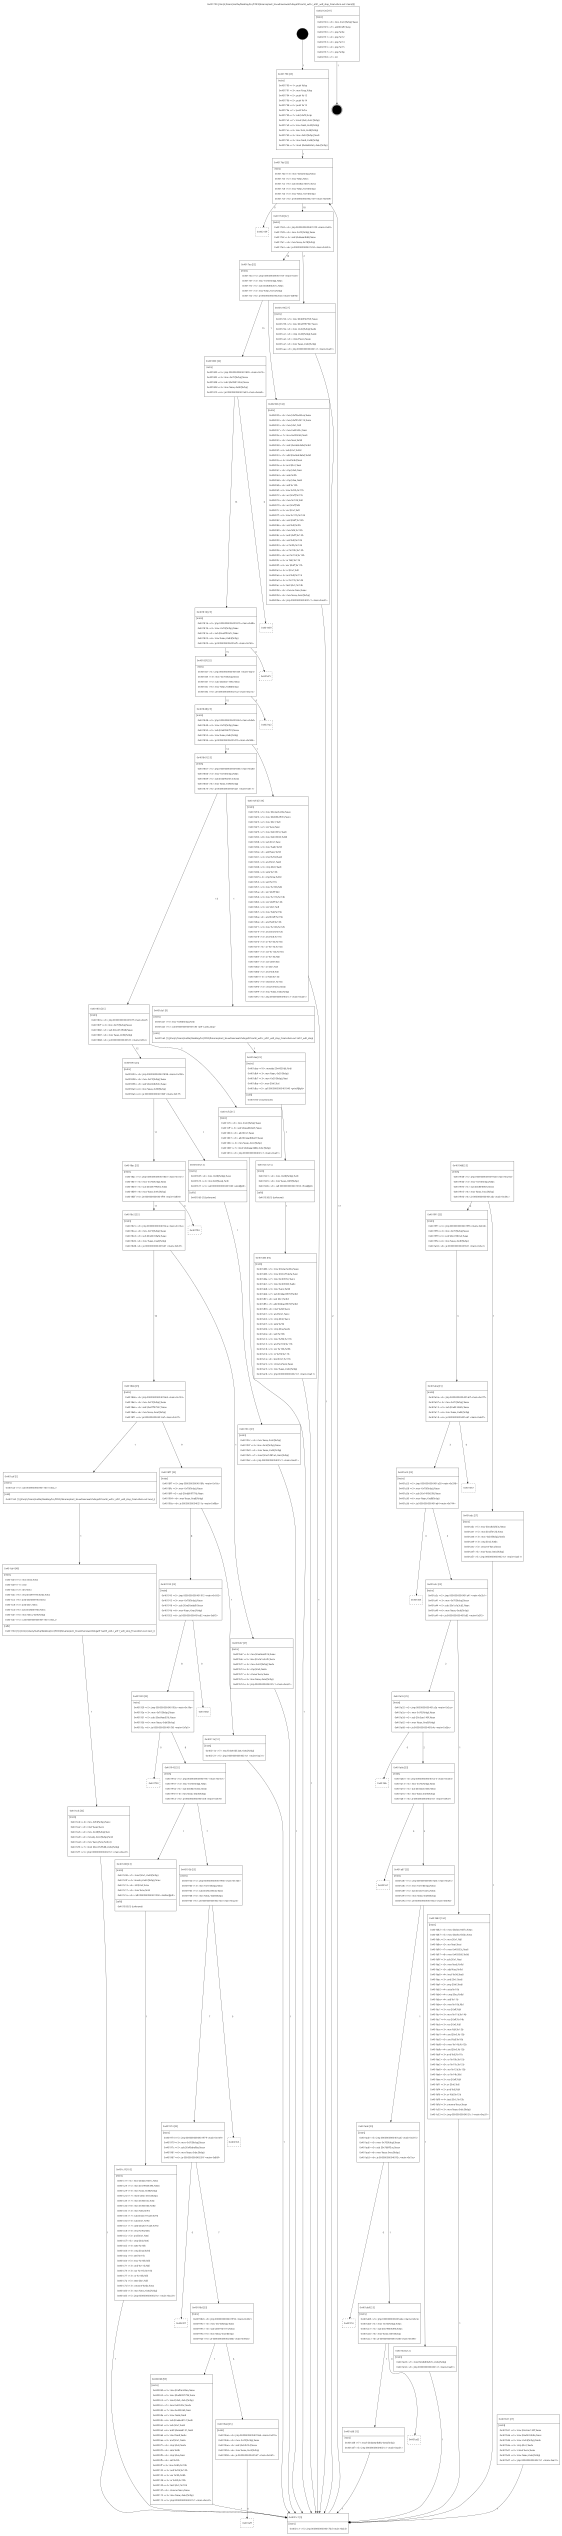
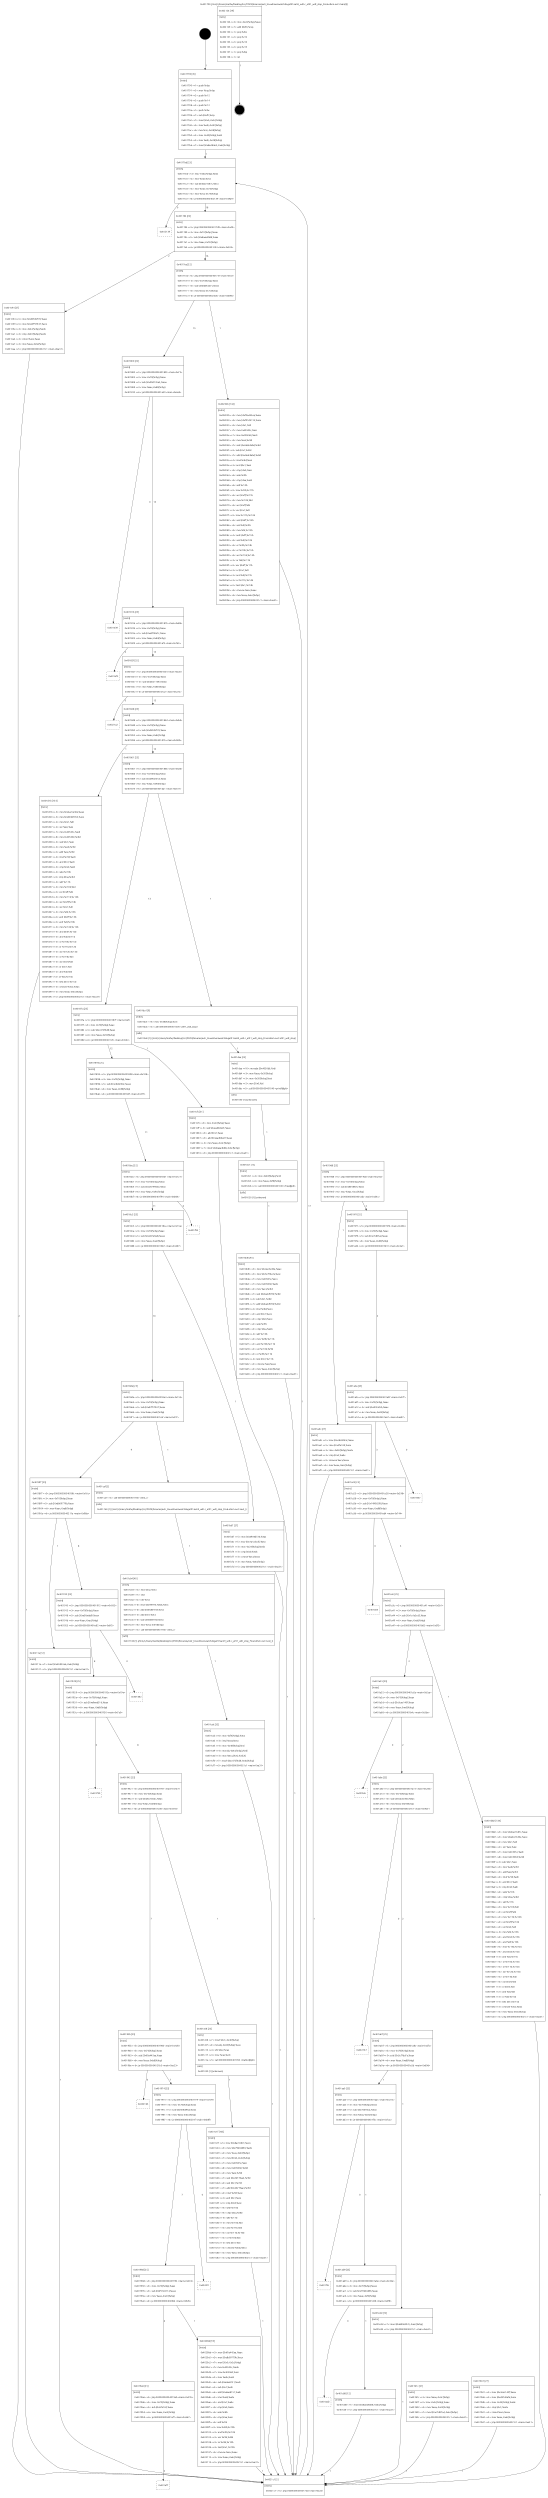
node "0x401b0f [13]": removed
